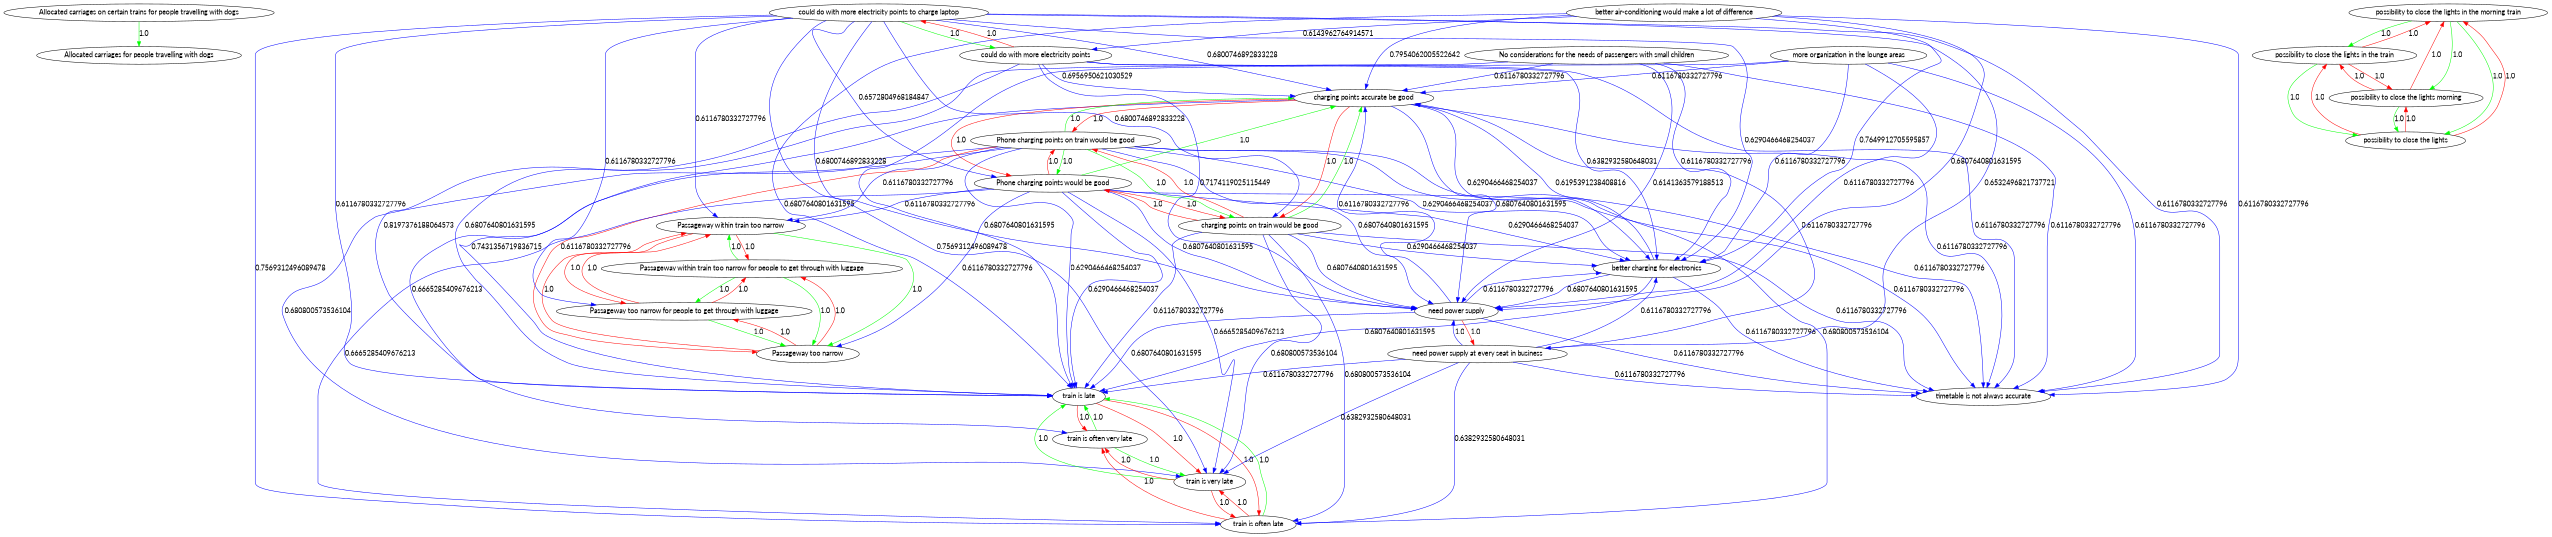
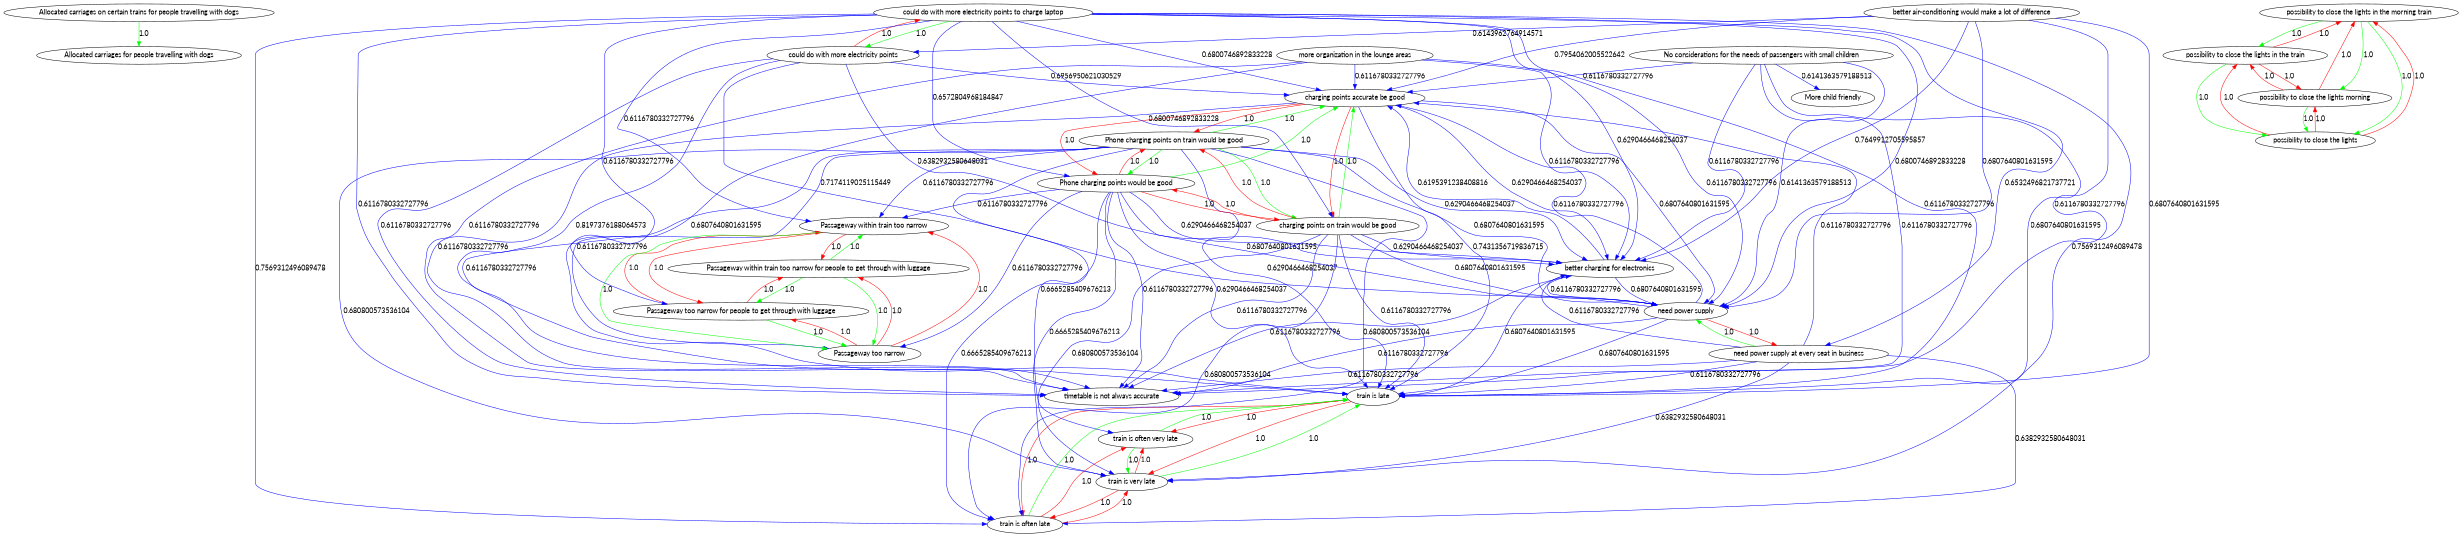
node "More child friendly": added
edge "Phone charging points on train would be good" -> "Passageway too narrow": color red -> blue
edge "need power supply at every seat in business" -> "need power supply": color blue -> green
